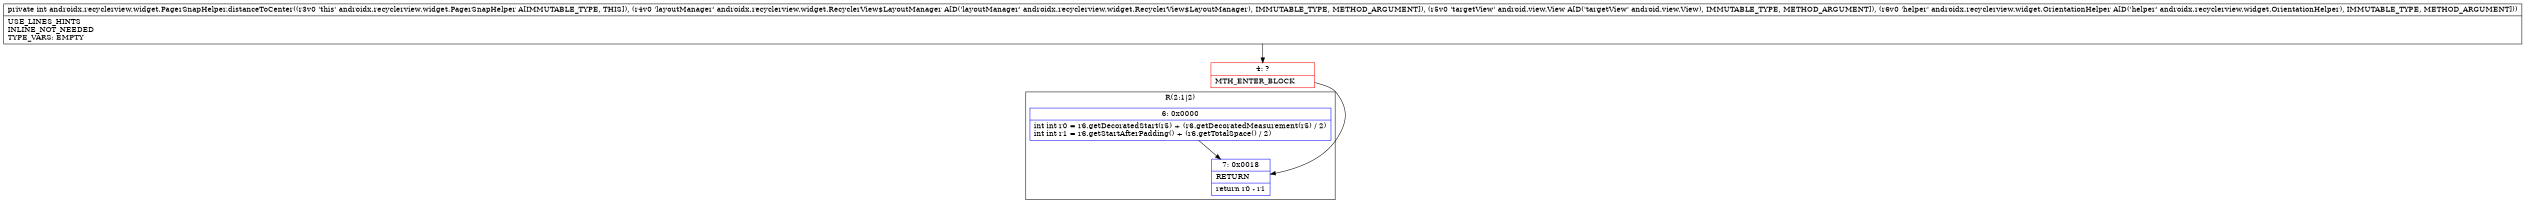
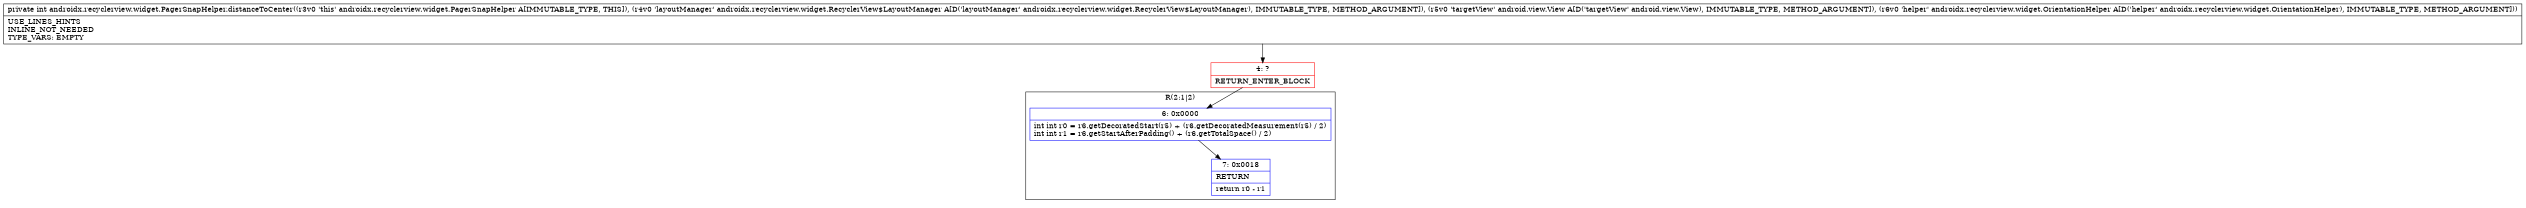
node "4: ?": text "MTH_ENTER_BLOCK" -> "RETURN_ENTER_BLOCK"
edge "4: ?" -> "7: 0x0018": now "4: ?" -> "6: 0x0000"
